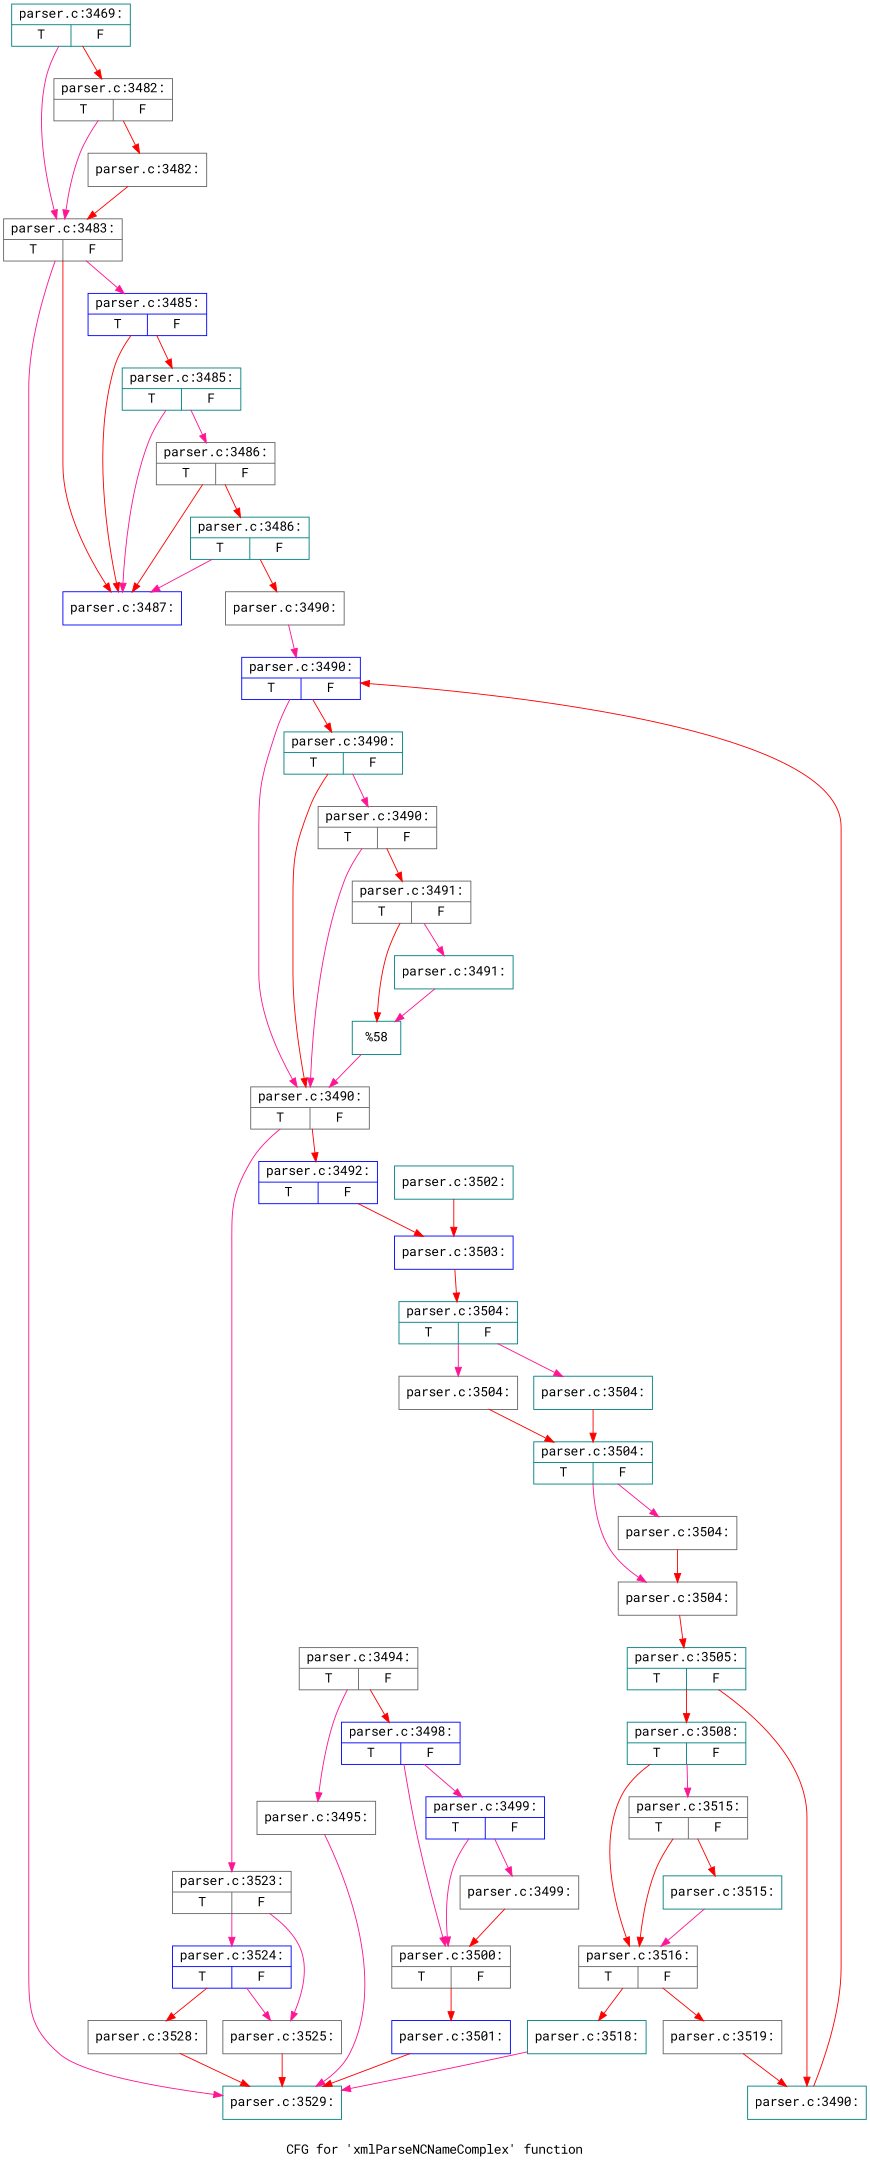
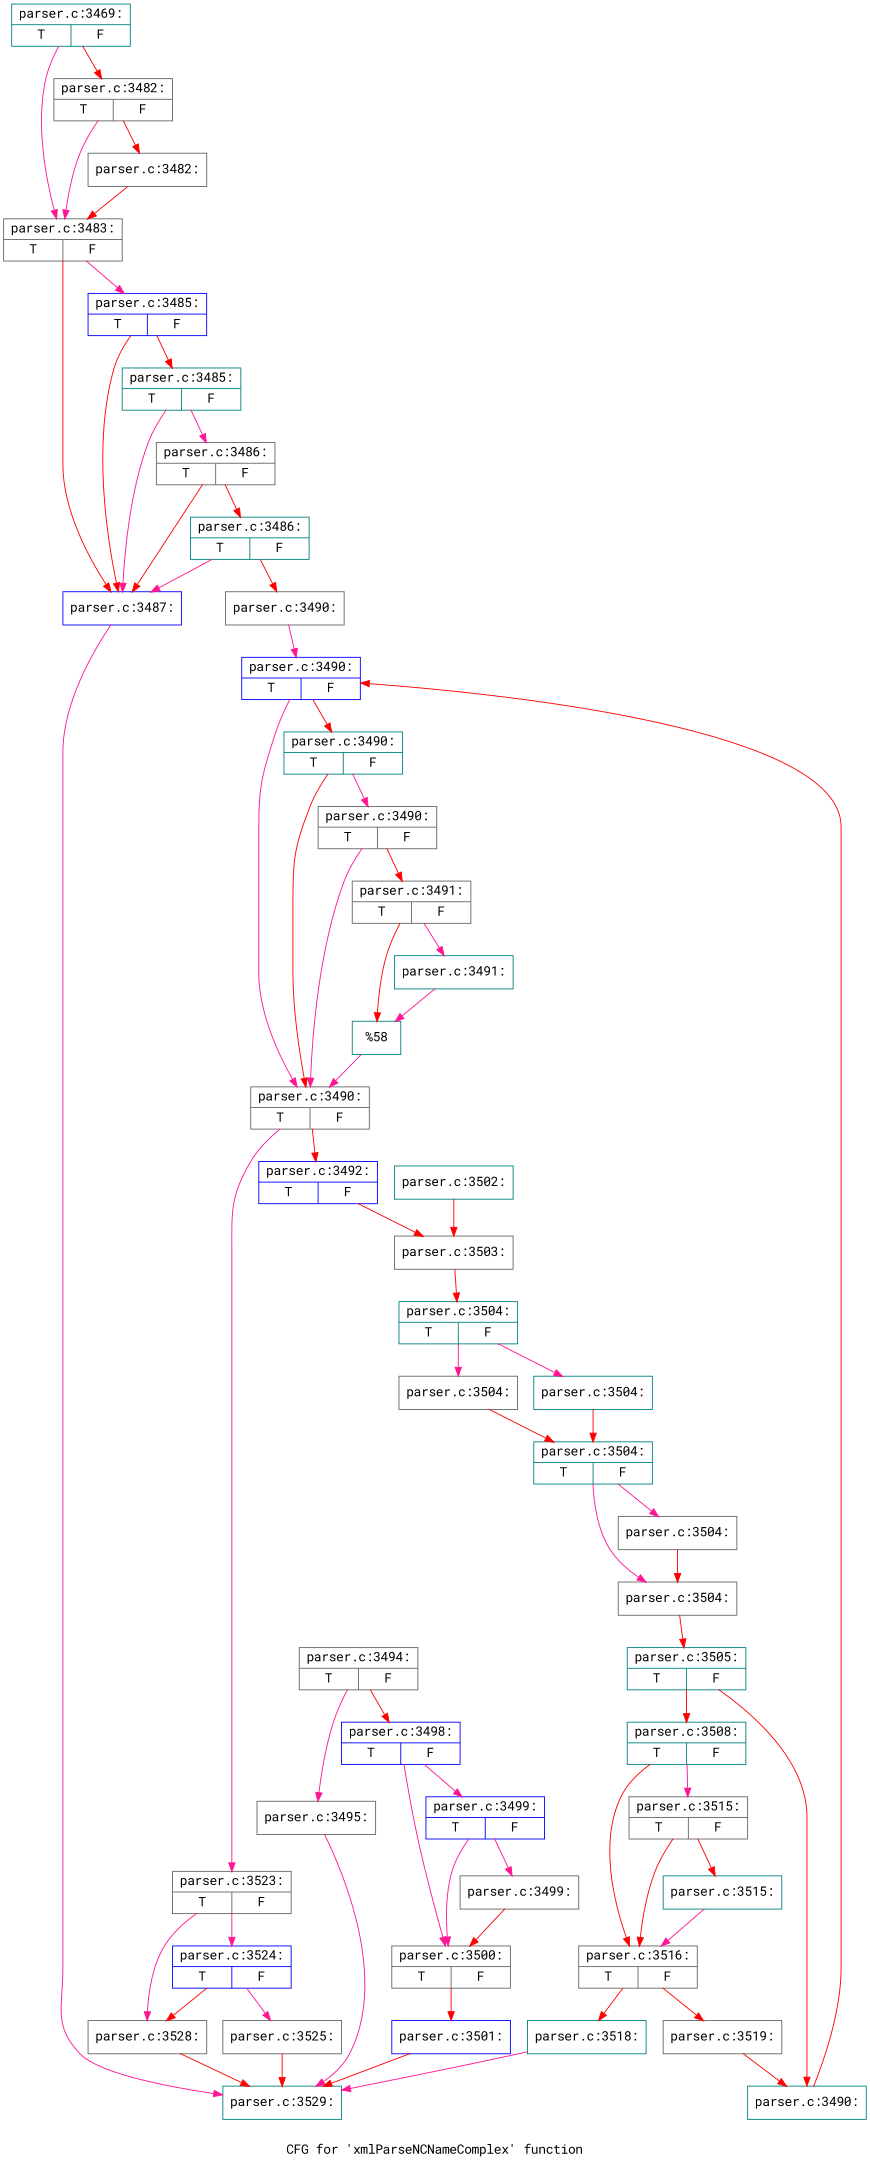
edge "parser.c:3483:" -> "parser.c:3529:": now "parser.c:3487:" -> "parser.c:3529:"
node "parser.c:3503:": color blue -> gray40
edge "parser.c:3523:" -> "parser.c:3525:": now "parser.c:3523:" -> "parser.c:3528:"
